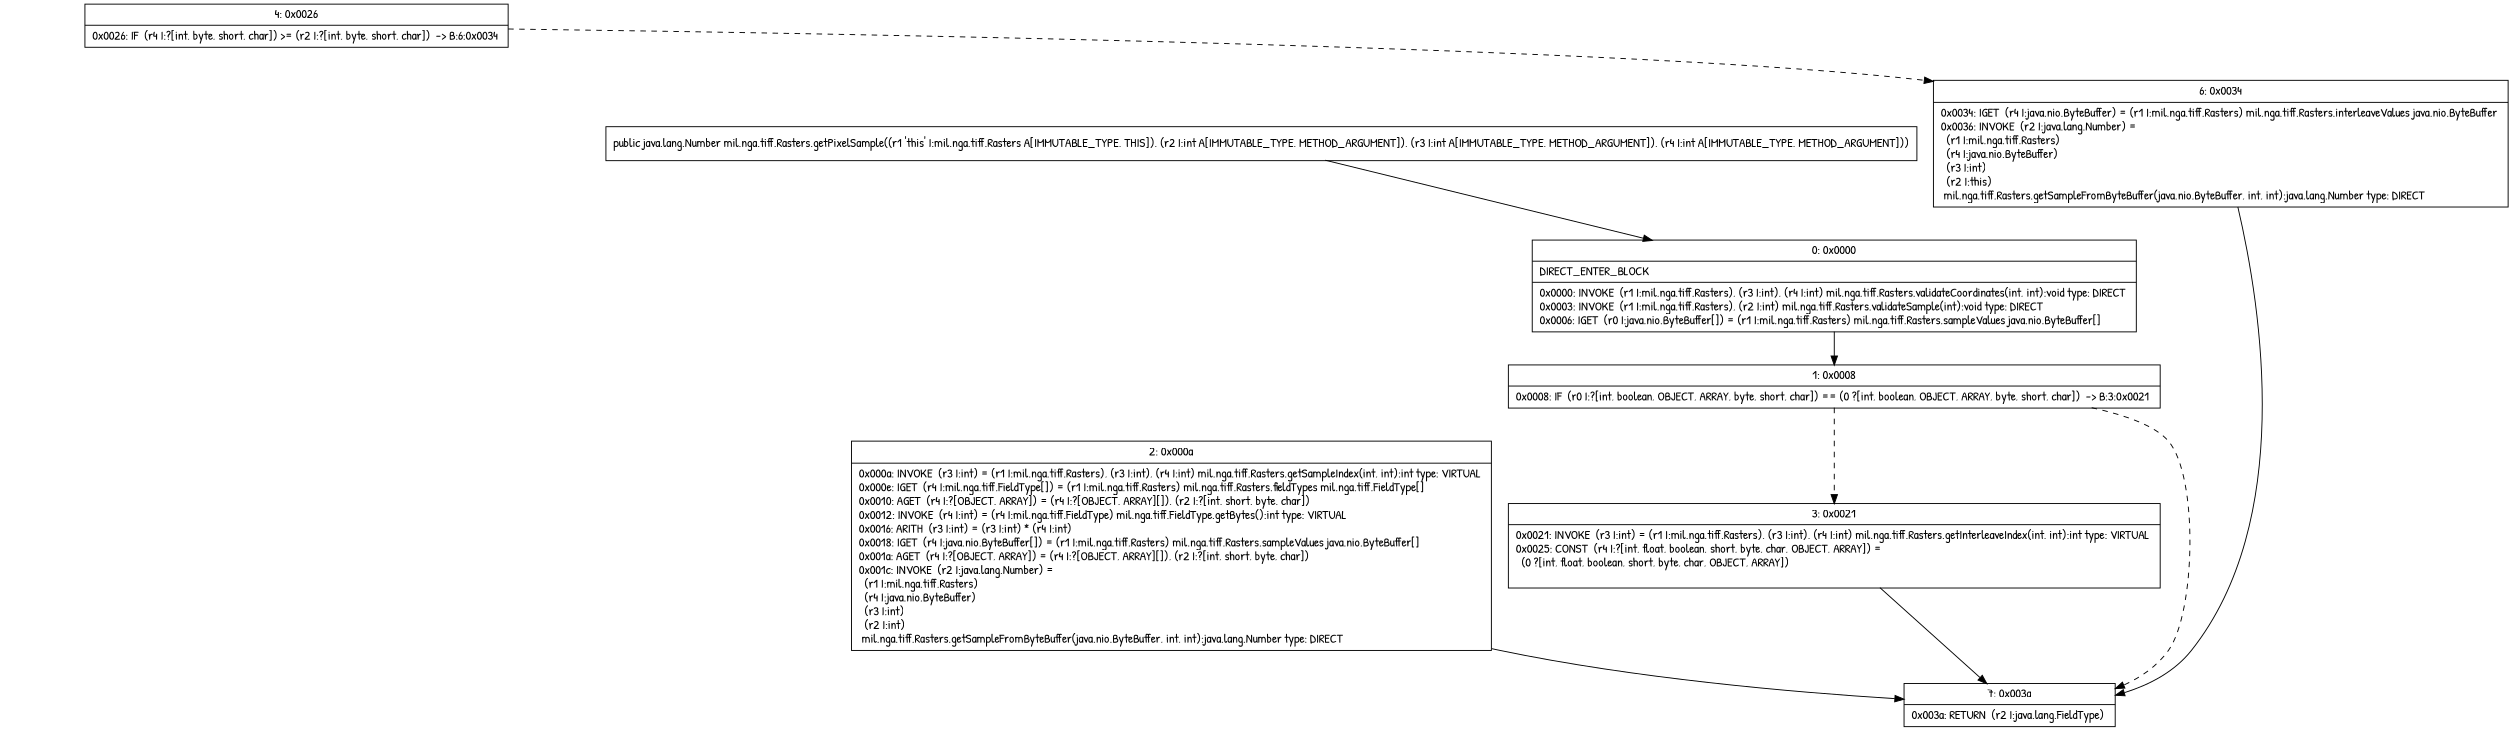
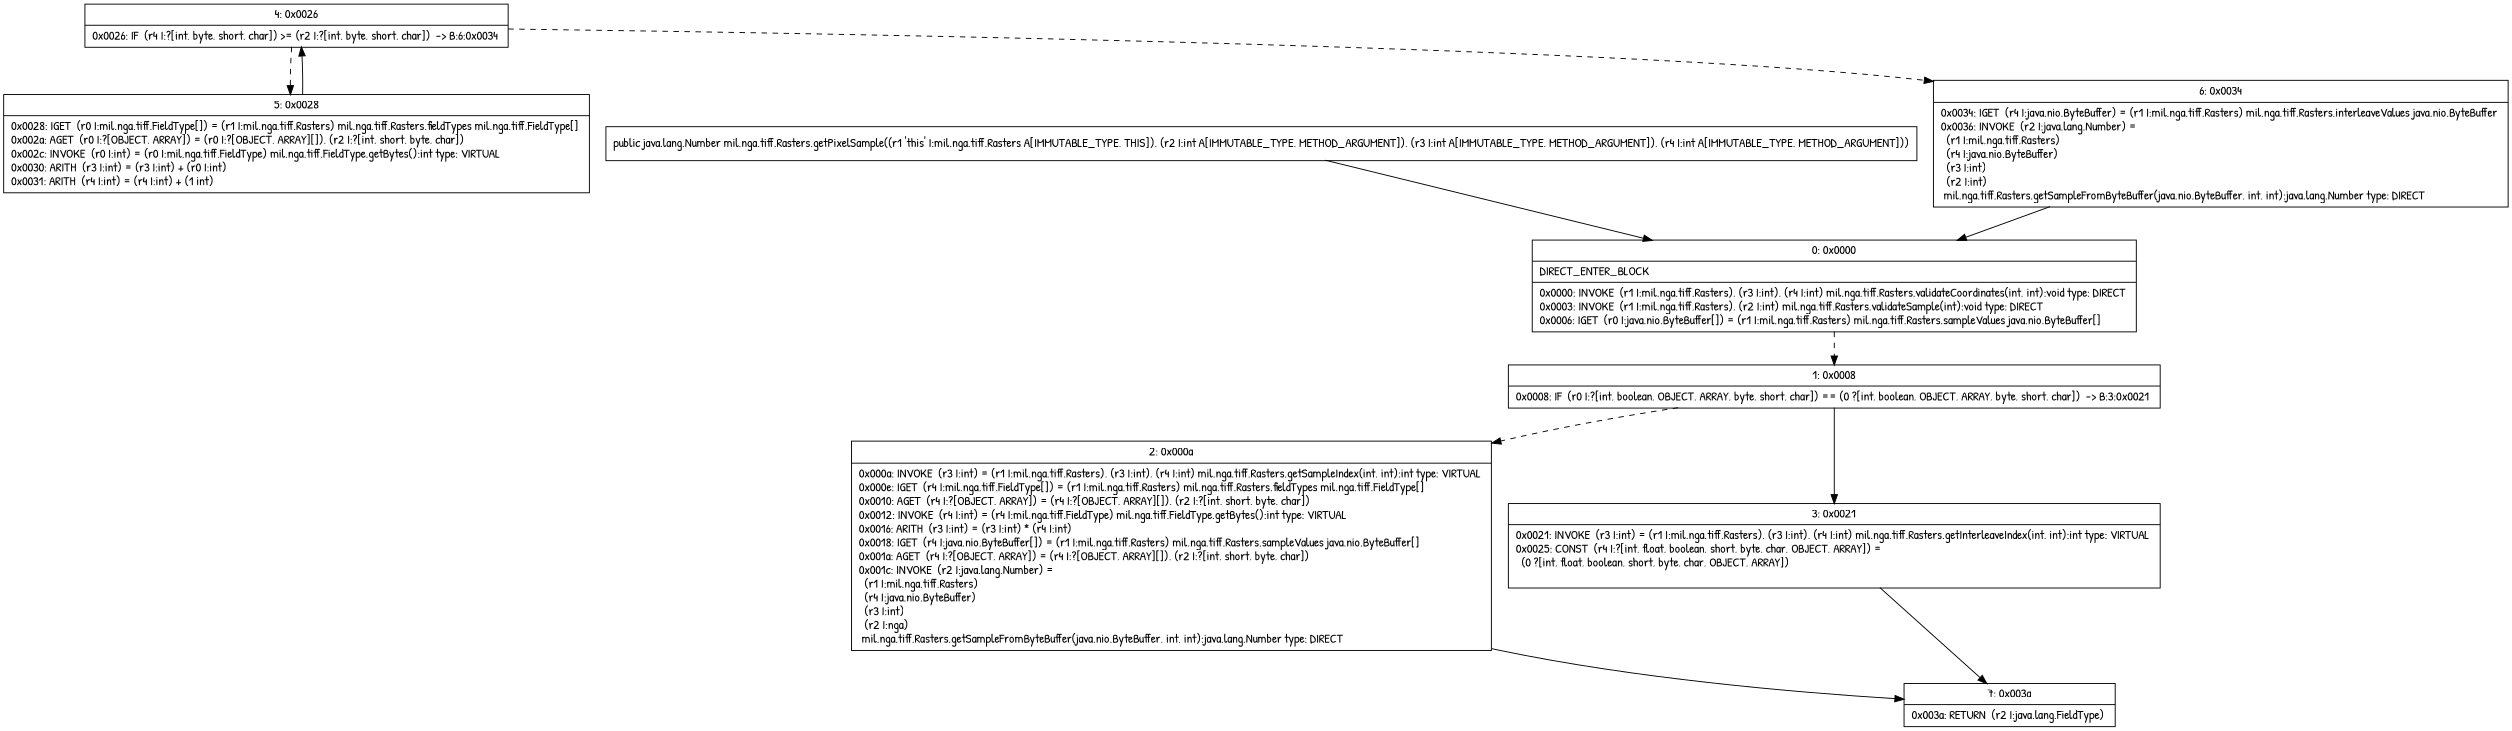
node "5: 0x0028": added
node "6: 0x0034": text "(r2 I:this)" -> "(r2 I:int)"
edge "0: 0x0000" -> "1: 0x0008": style solid -> dashed
edge "1: 0x0008" -> "3: 0x0021": style dashed -> solid
edge "6: 0x0034" -> "7: 0x003a": now "6: 0x0034" -> "0: 0x0000"
edge "1: 0x0008" -> "7: 0x003a": now "1: 0x0008" -> "2: 0x000a"
node "2: 0x000a": text "(r2 I:int)" -> "(r2 I:nga)"
